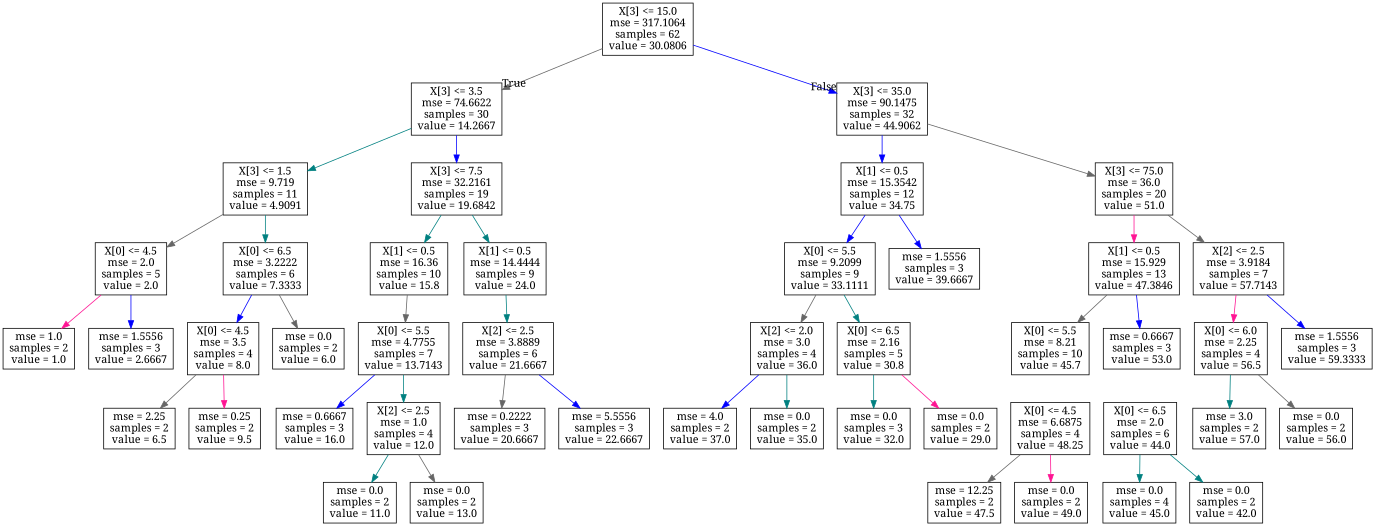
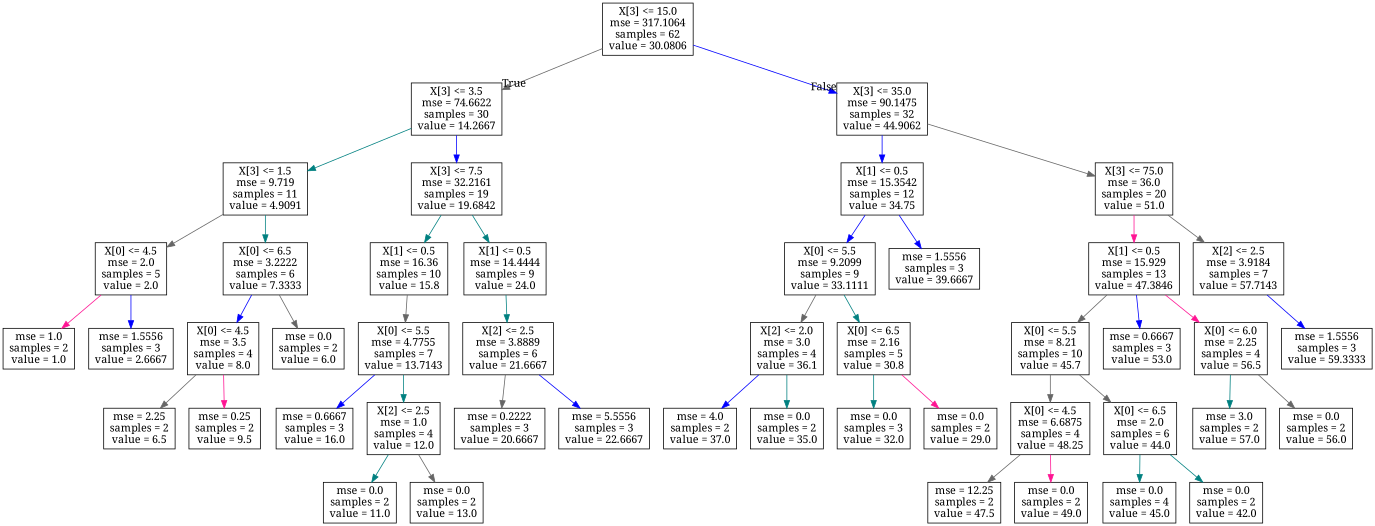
edge "X[2] <= 2.5 mse = 3.9184 samples = 7 value = 57.7143" -> "X[0] <= 6.0 mse = 2.25 samples = 4 value = 56.5": now "X[1] <= 0.5 mse = 15.929 samples = 13 value = 47.3846" -> "X[0] <= 6.0 mse = 2.25 samples = 4 value = 56.5"
node "X[2] <= 2.0 mse = 3.0 samples = 4 value = 36.0": label "X[2] <= 2.0 mse = 3.0 samples = 4 value = 36.0" -> "X[2] <= 2.0 mse = 3.0 samples = 4 value = 36.1"
edge "X[0] <= 5.5 mse = 8.21 samples = 10 value = 45.7" -> "X[0] <= 4.5 mse = 6.6875 samples = 4 value = 48.25": added
edge "X[0] <= 5.5 mse = 8.21 samples = 10 value = 45.7" -> "X[0] <= 6.5 mse = 2.0 samples = 6 value = 44.0": added
